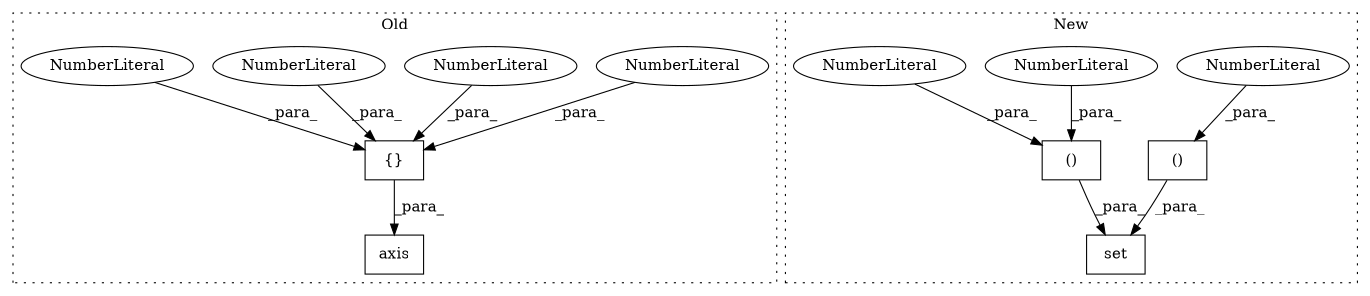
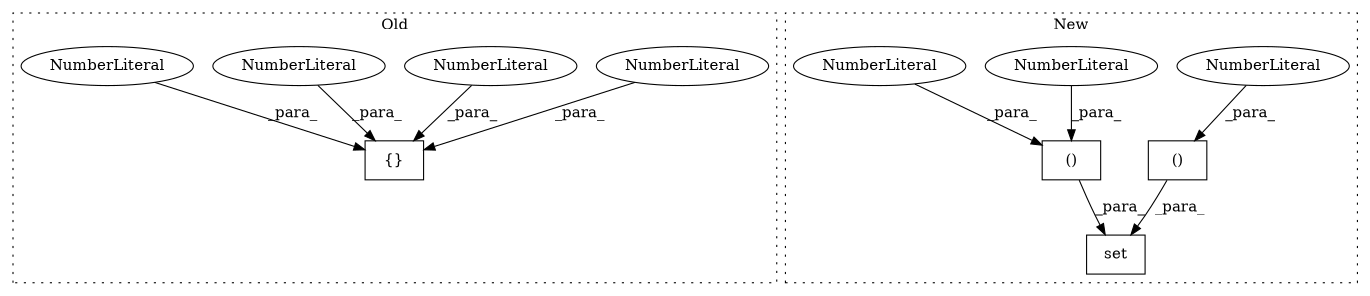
node "axis": removed
